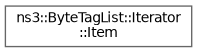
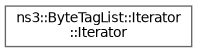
node "ns3::ByteTagList::Iterator ::Item": label "ns3::ByteTagList::Iterator ::Item" -> "ns3::ByteTagList::Iterator ::Iterator"
